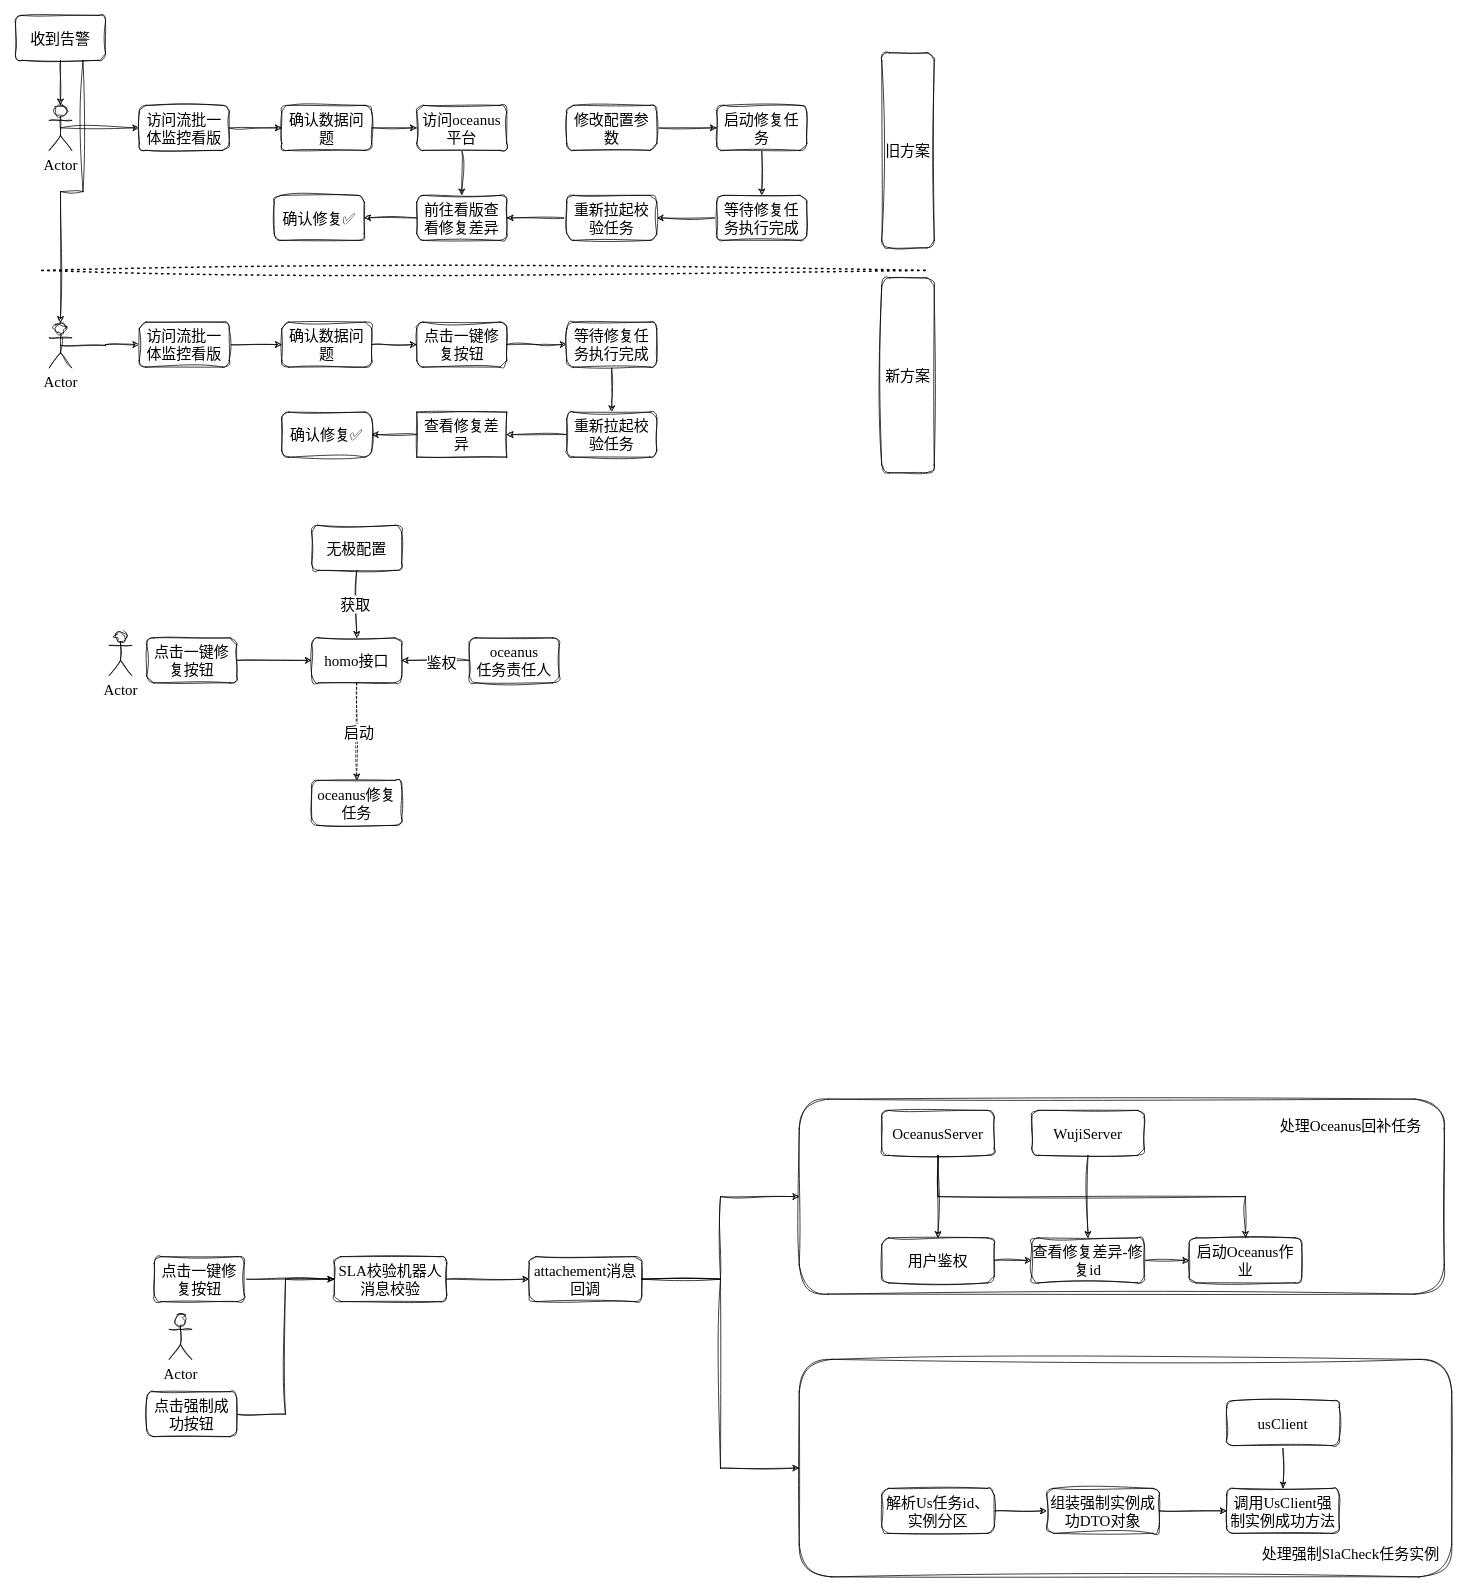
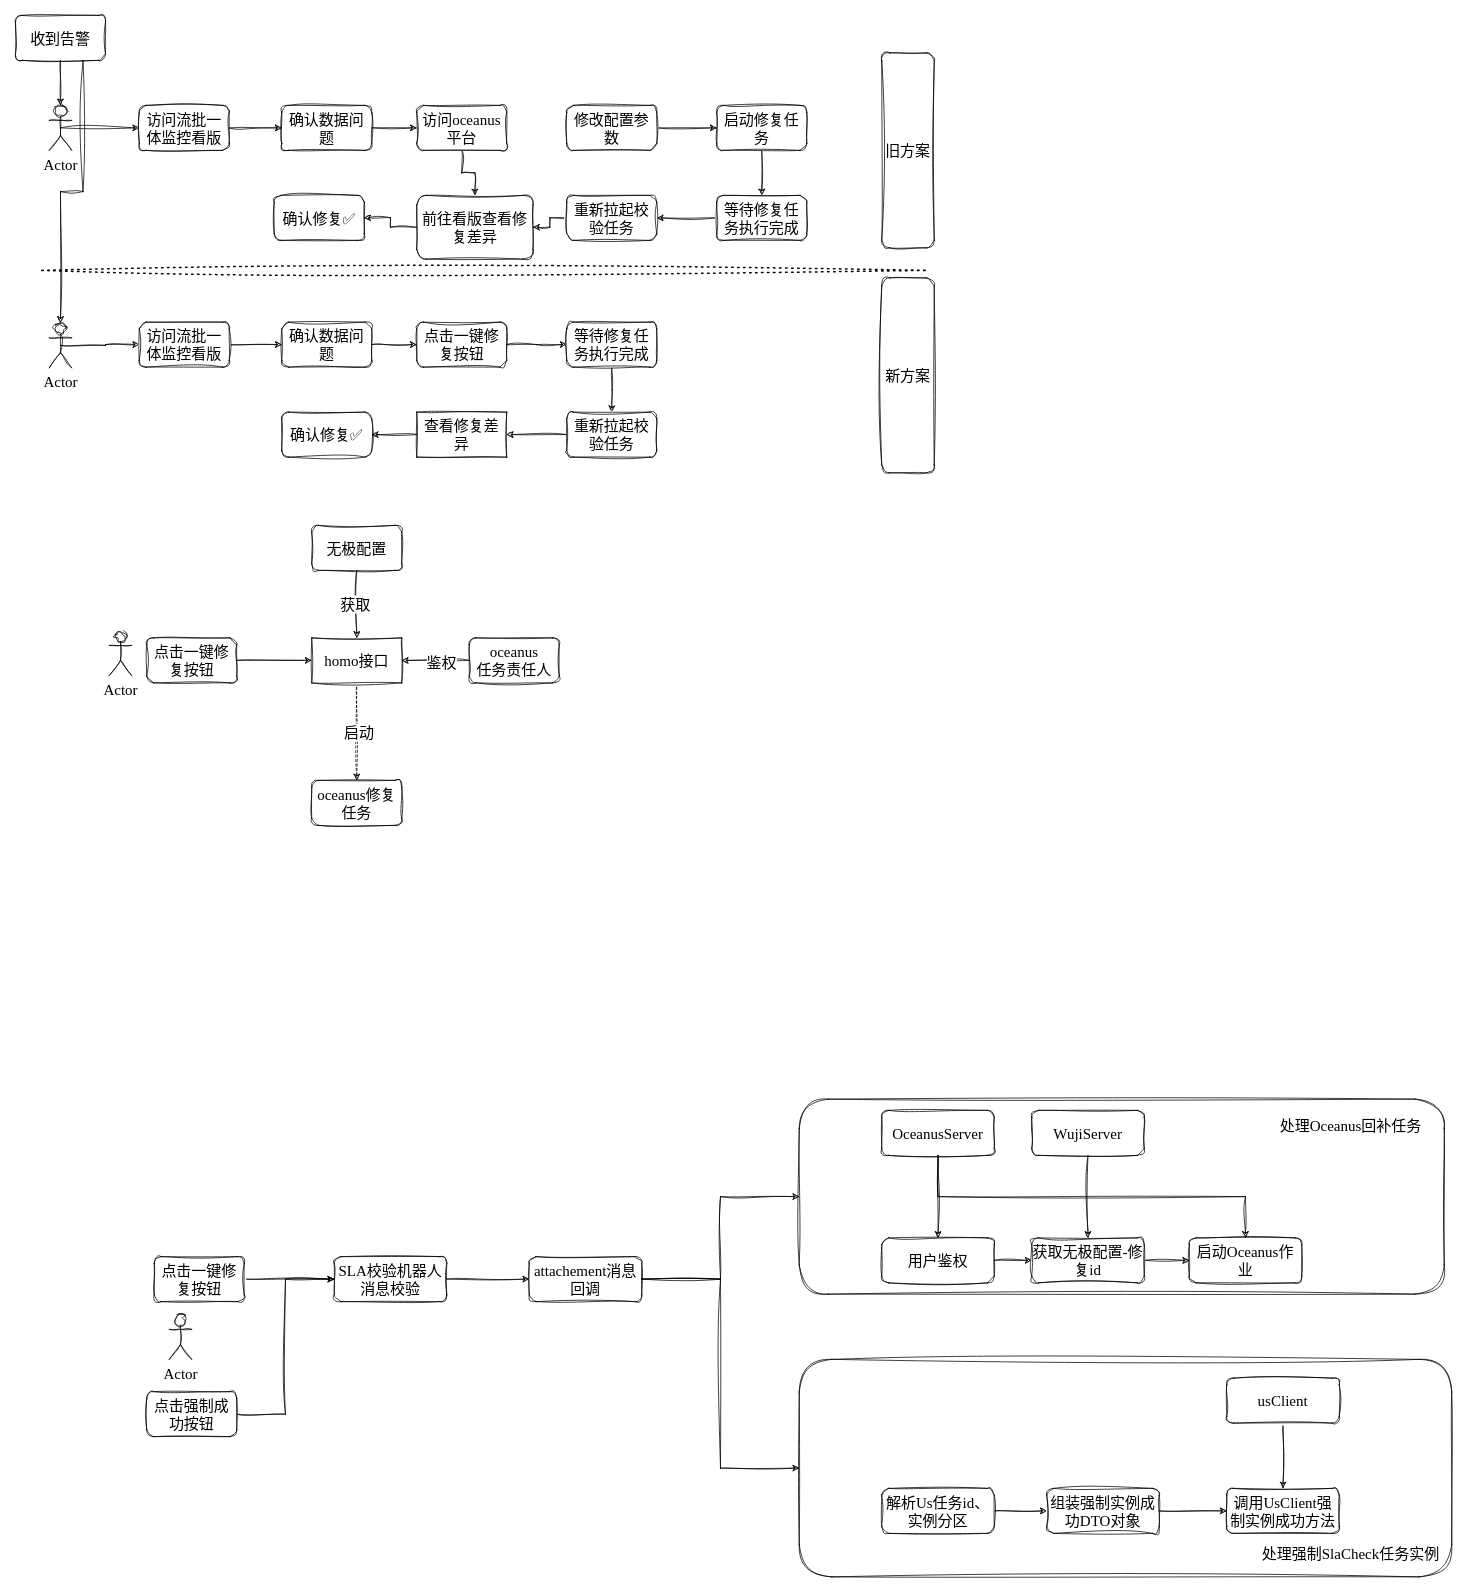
node "前往看版查看修复差异": size 90x45 -> 116x64
node "homo接口": shape rounded rectangle -> rectangle
node "查看修复差异-修复id": label "查看修复差异-修复id" -> "获取无极配置-修复id"
node "usClient": moved (1283, 1423) -> (1283, 1401)
